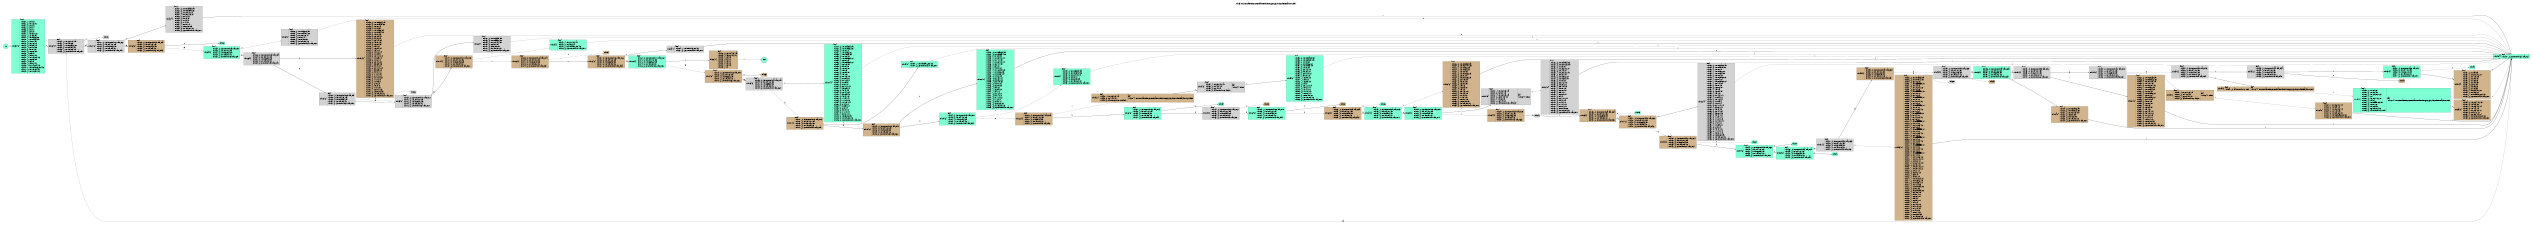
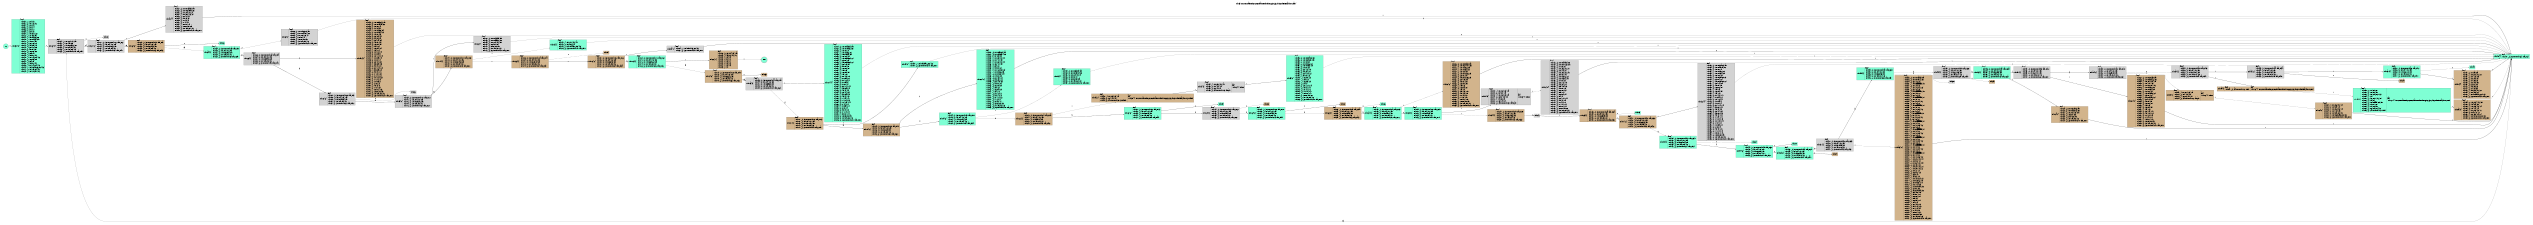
node "0x40199d [28]": fillcolor tan -> aquamarine
node "0x40192d [28]": fillcolor tan -> aquamarine
node "0x402091": fillcolor aquamarine -> tan
